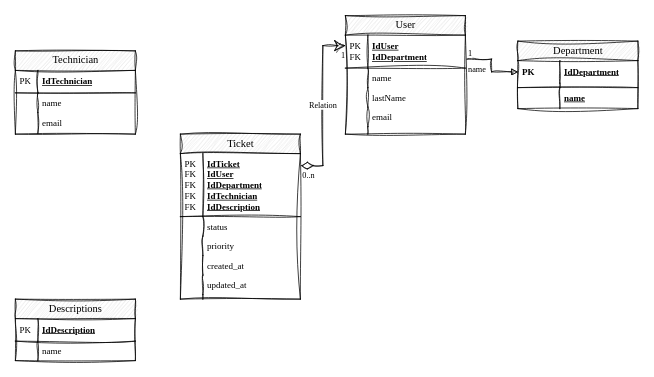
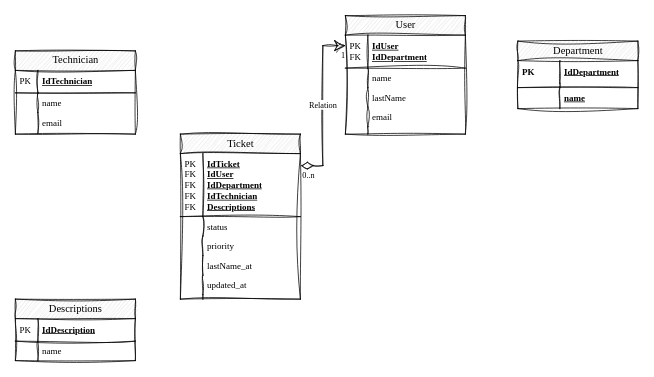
edge "IdUser IdDepartment" -> "IdDepartment": removed, labels "1", "name"
node "IdTicket IdUser IdDepartment IdTechnician IdDescription": label "IdTicket IdUser IdDepartment IdTechnician IdDescription" -> "IdTicket IdUser IdDepartment IdTechnician Descriptions"
node "created_at": label "created_at" -> "lastName_at"
